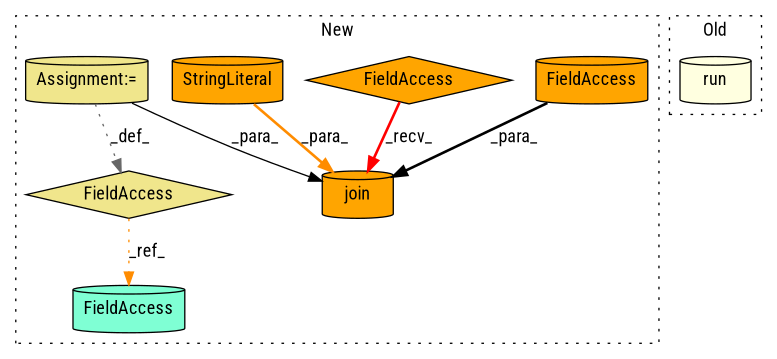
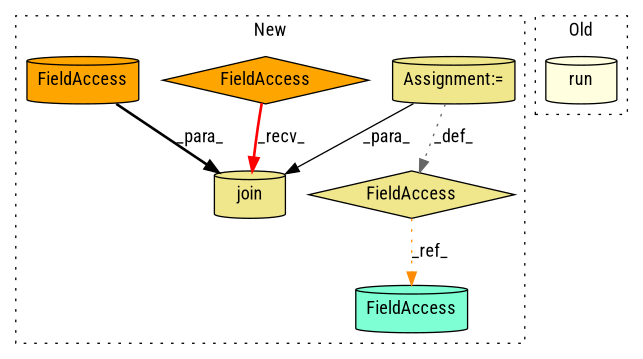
node "StringLiteral": removed
node "join": fillcolor orange -> khaki
